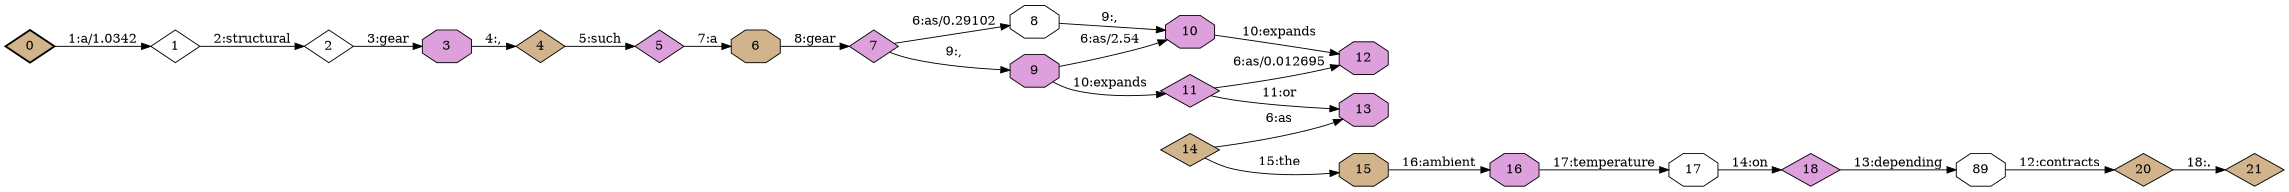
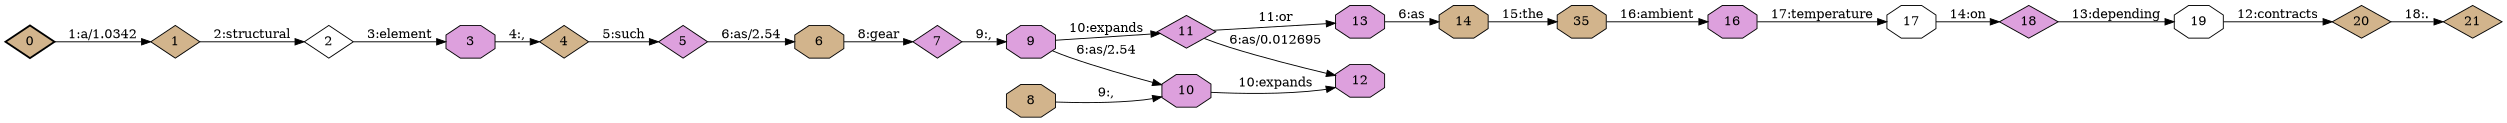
node "8": fillcolor white -> tan
edge "7" -> "8": removed, label "6:as/0.29102"
edge "2" -> "3": label "3:gear" -> "3:element"
edge "5" -> "6": label "7:a" -> "6:as/2.54"
node "1": fillcolor white -> tan
edge "14" -> "13": reversed
node "14": shape diamond -> octagon
node "15": label "15" -> "35"
node "89": label "89" -> "19"
